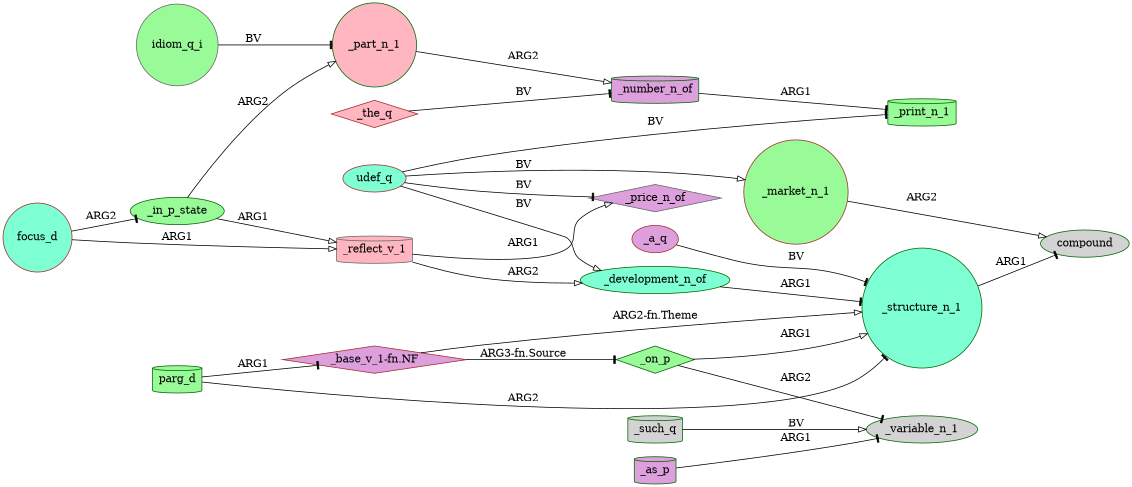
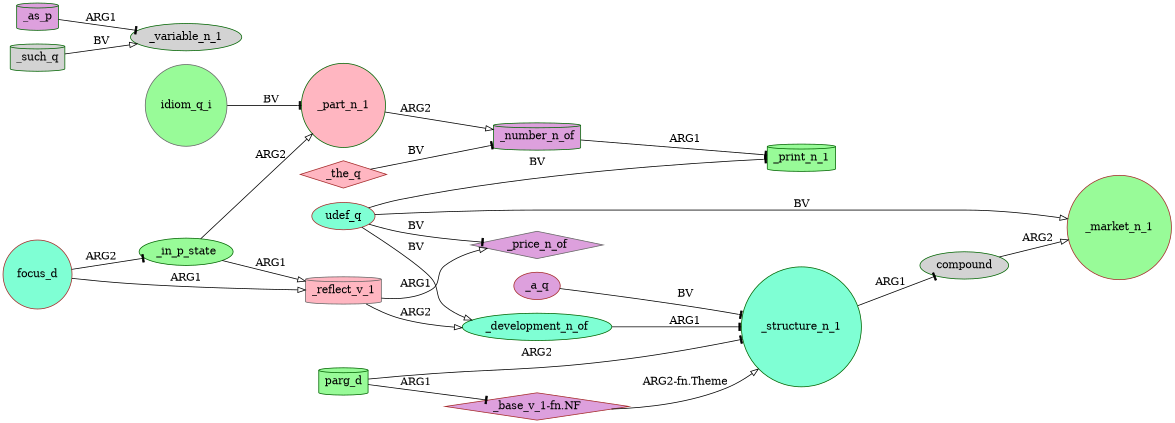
edge "_market_n_1" -> "compound": reversed
node "_on_p": removed
